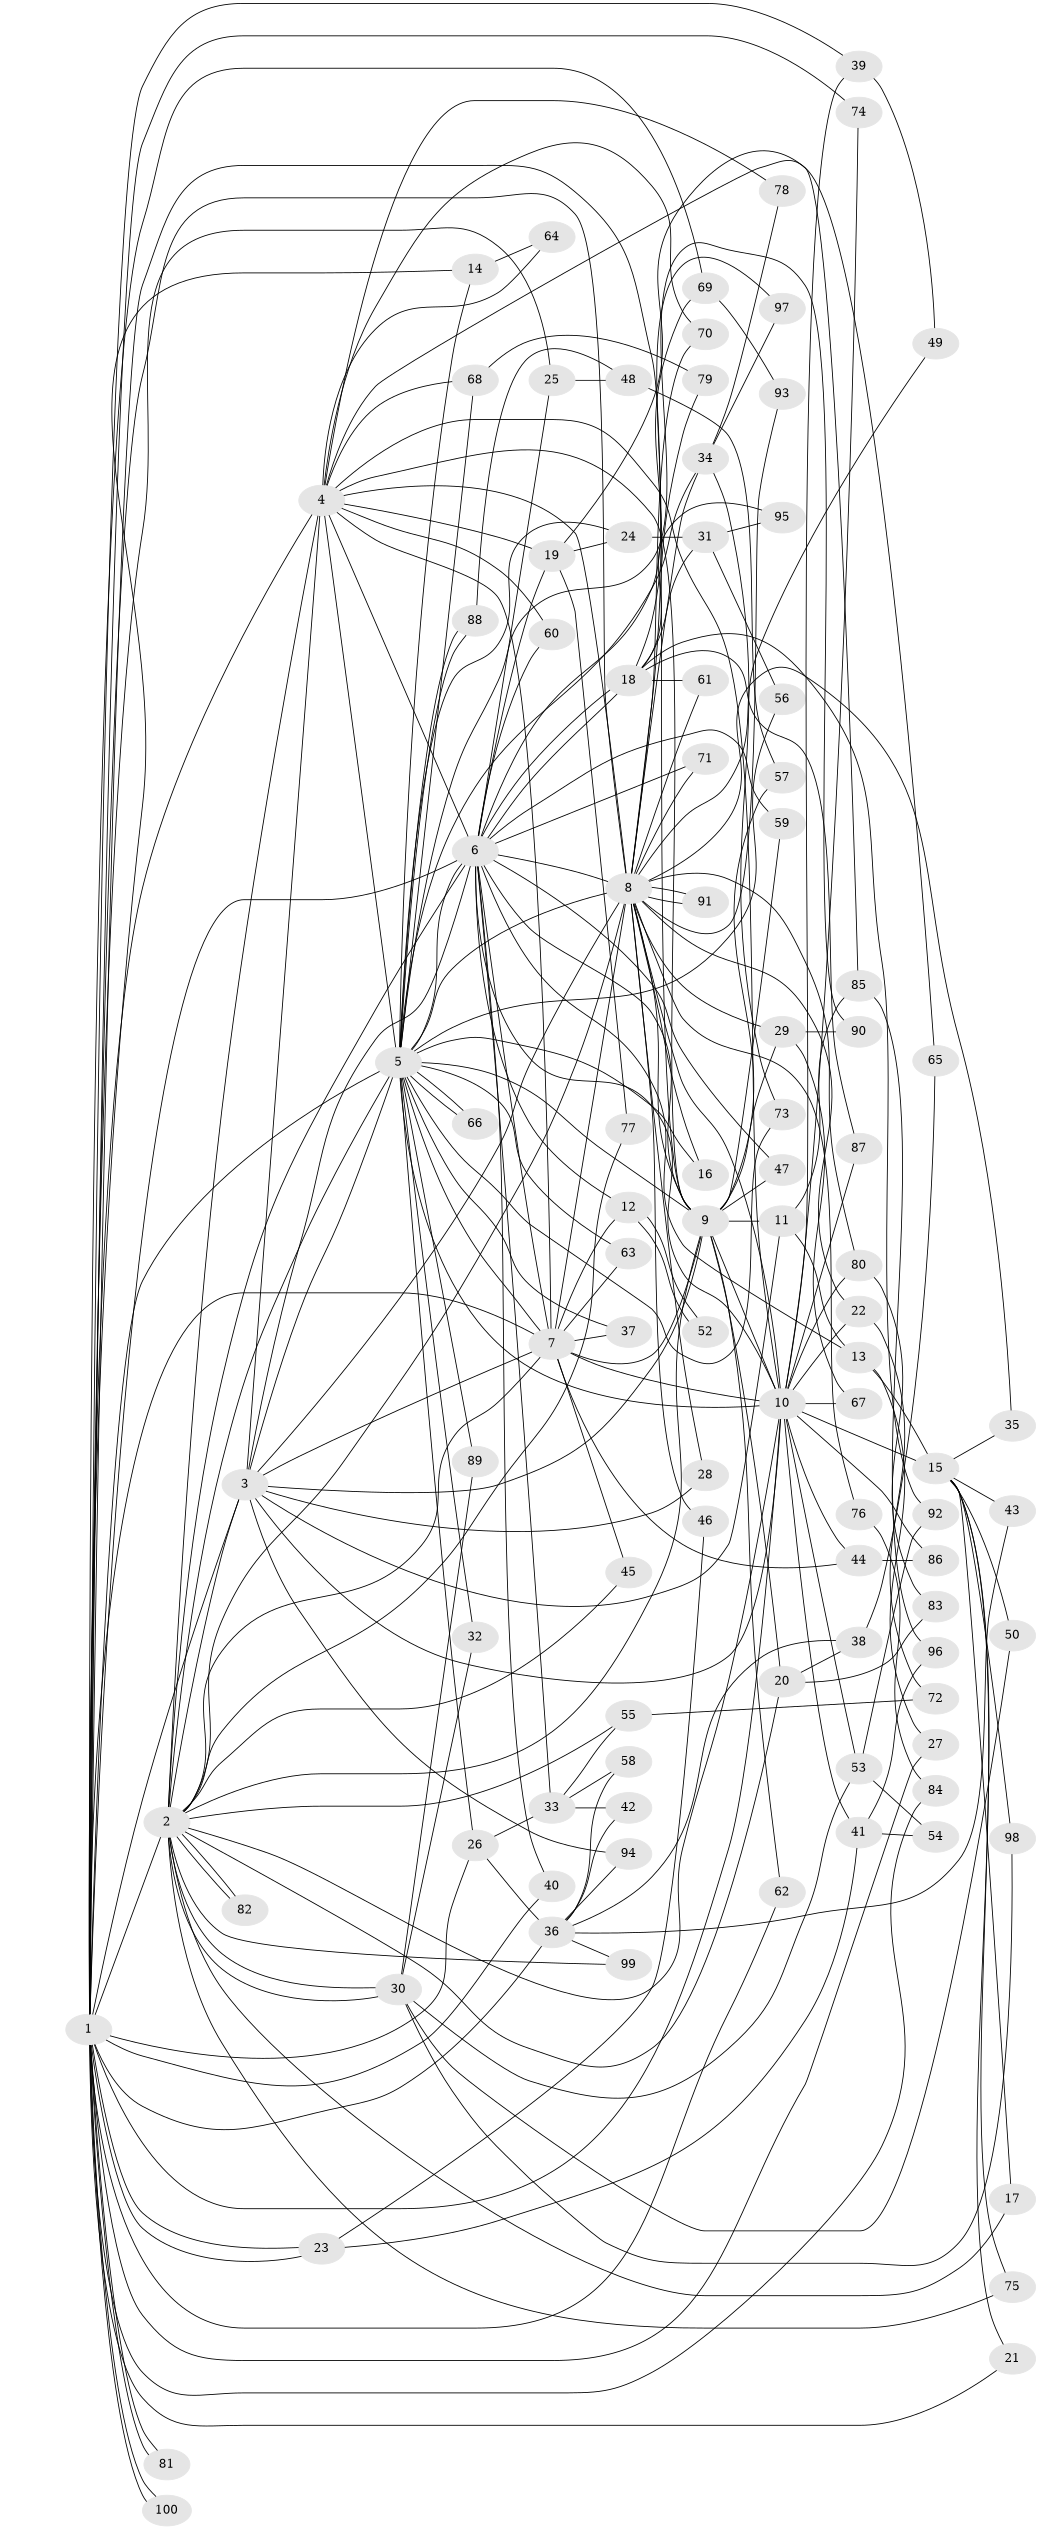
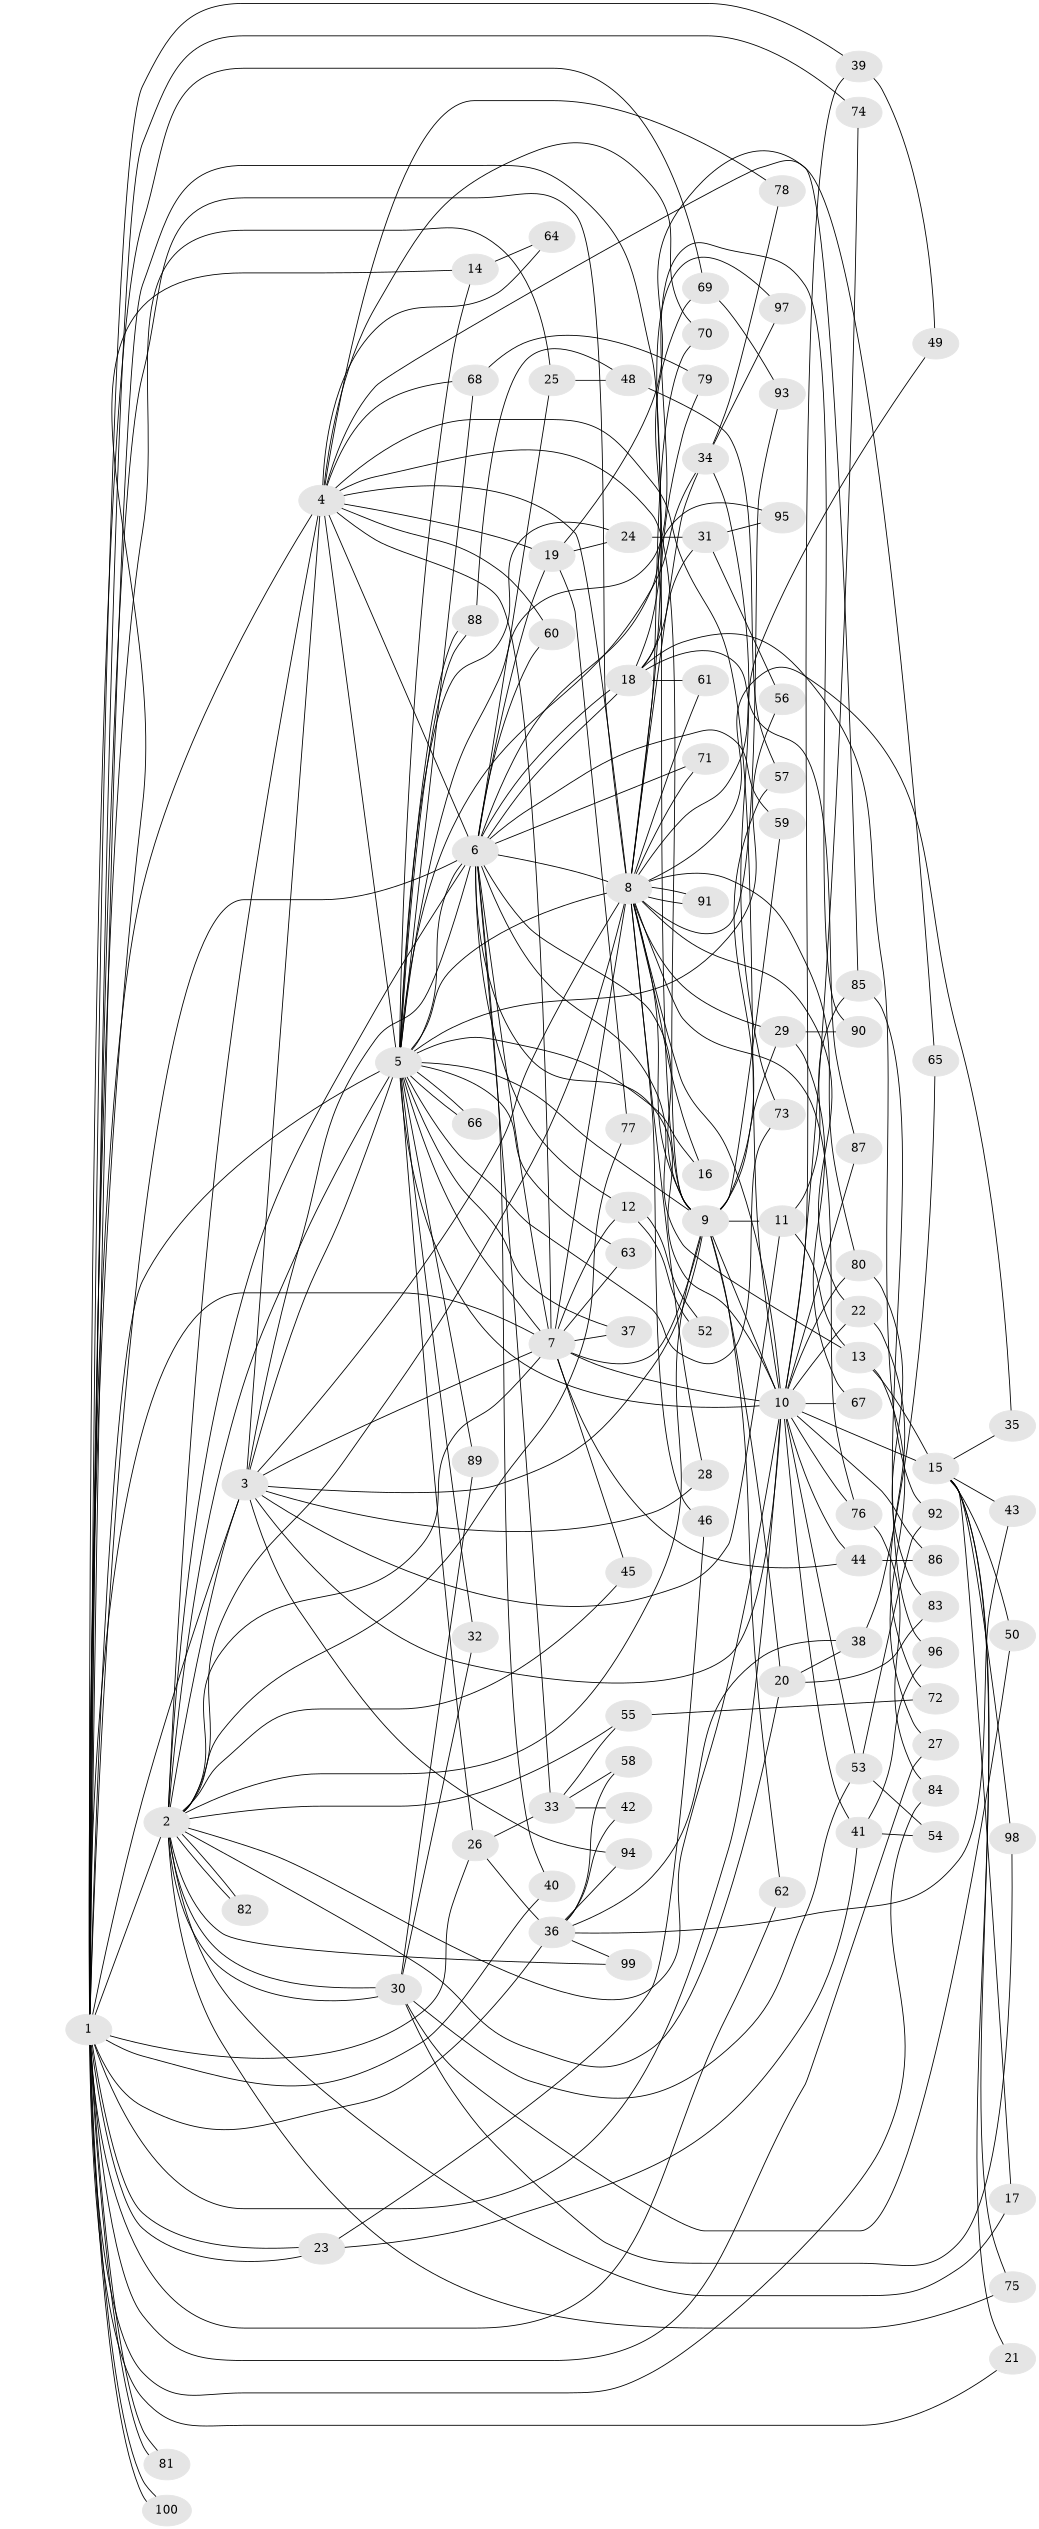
node "47": removed
edge "10" -- "76": added
